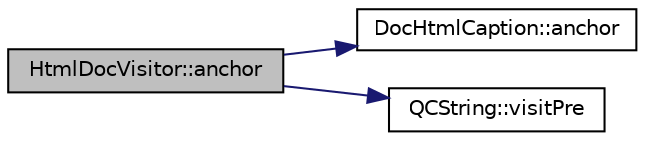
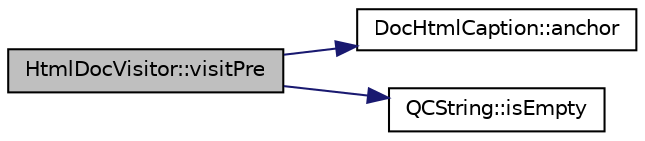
node "HtmlDocVisitor::anchor": label "HtmlDocVisitor::anchor" -> "HtmlDocVisitor::visitPre"
node "QCString::visitPre": label "QCString::visitPre" -> "QCString::isEmpty"
